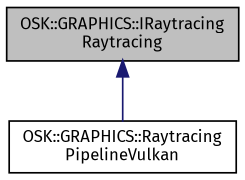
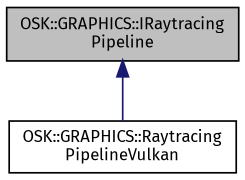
node "OSK::GRAPHICS::IRaytracing Raytracing": label "OSK::GRAPHICS::IRaytracing Raytracing" -> "OSK::GRAPHICS::IRaytracing Pipeline"
